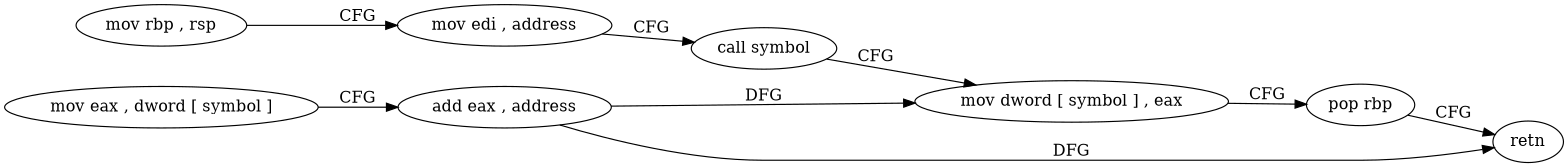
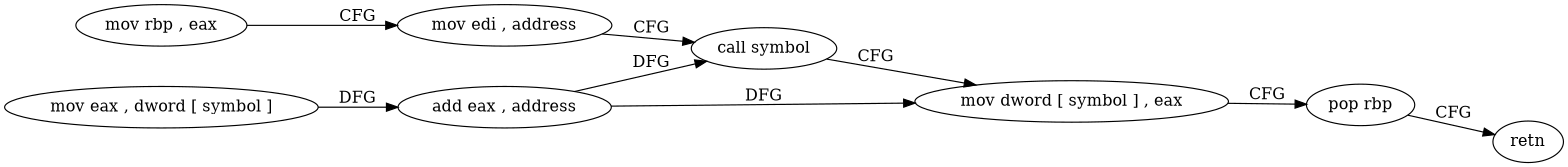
node "mov rbp , rsp": label "mov rbp , rsp" -> "mov rbp , eax"
edge "mov eax , dword [ symbol ]" -> "add eax , address": label "CFG" -> "DFG"
edge "add eax , address" -> "retn": now "add eax , address" -> "call symbol"
